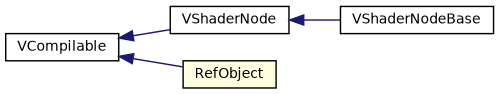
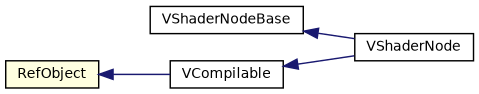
edge "VShaderNodeBase" -> "VShaderNode": reversed
edge "RefObject" -> "VCompilable": reversed
